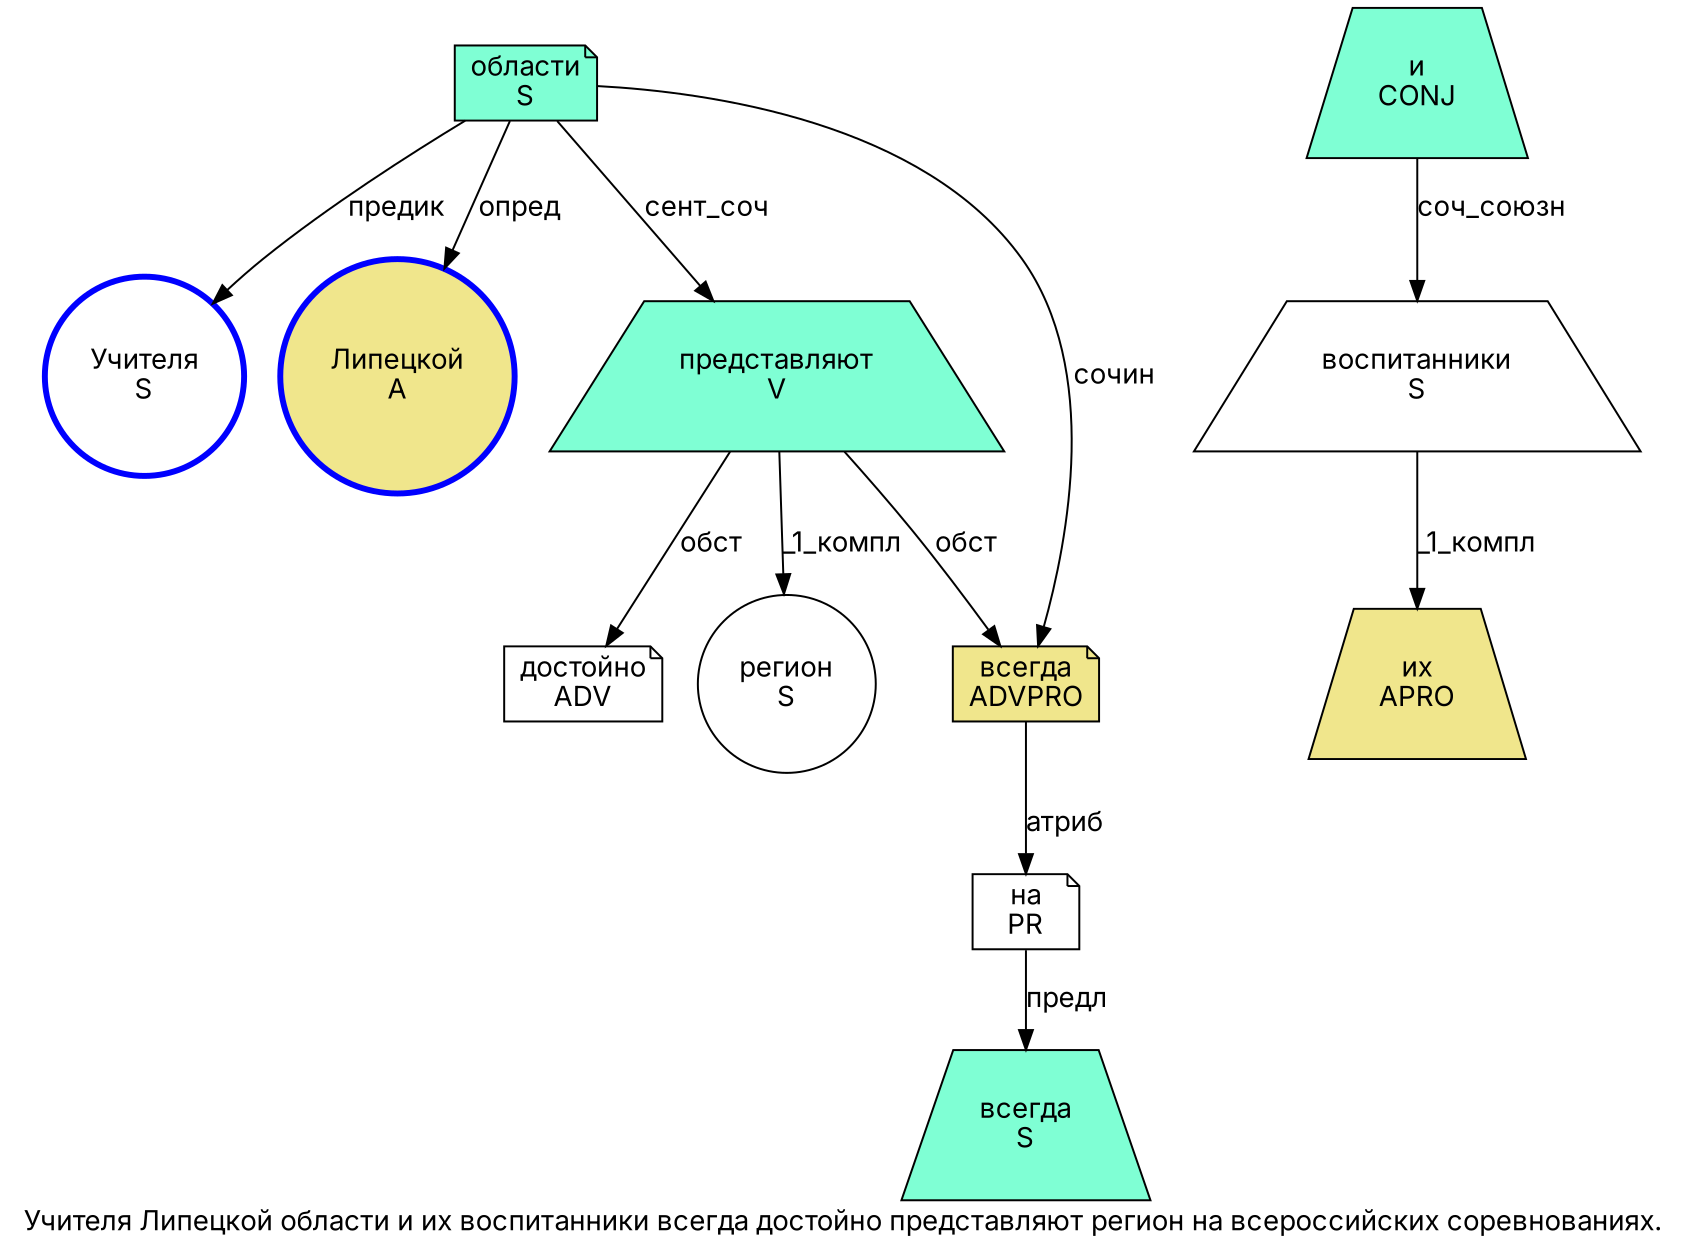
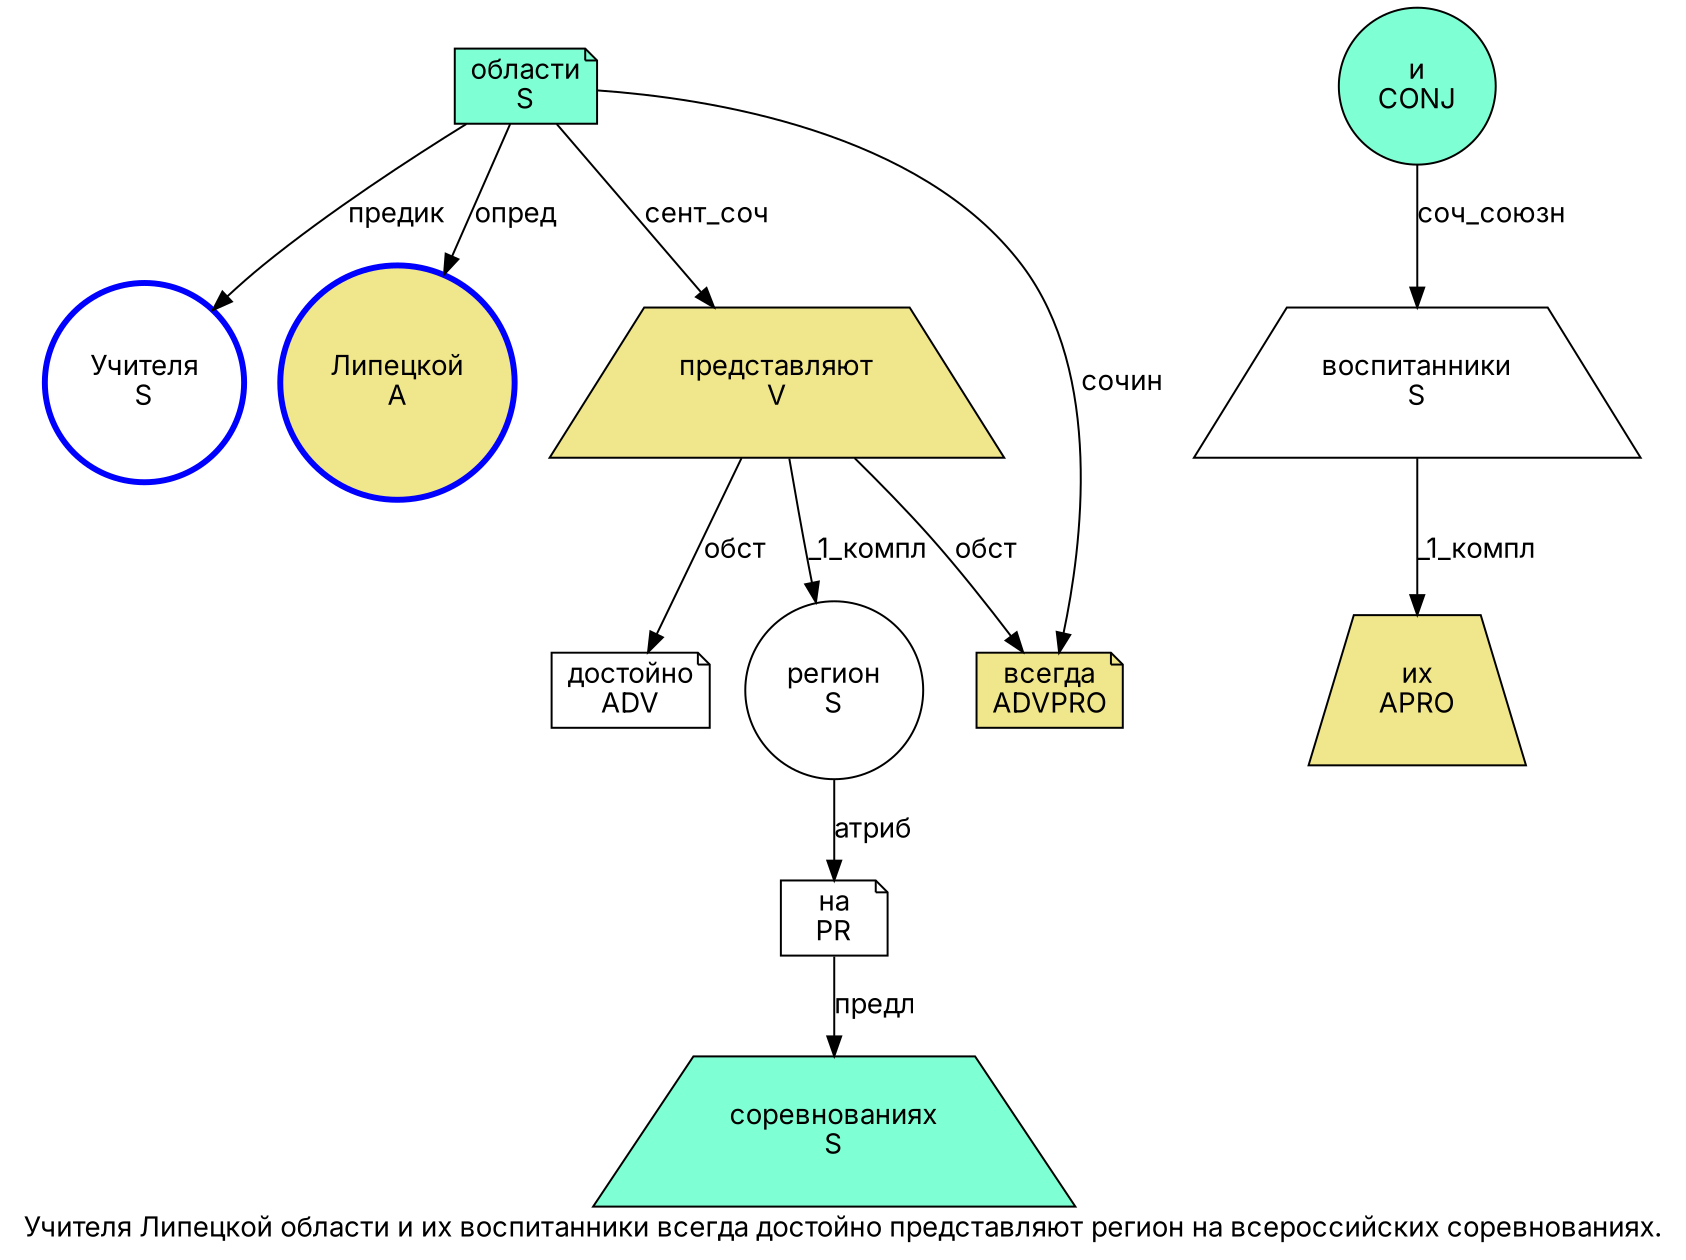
node "и CONJ": shape trapezium -> circle
node "представляют V": fillcolor aquamarine -> khaki
edge "всегда ADVPRO" -> "на PR": now "регион S" -> "на PR"
node "всегда S": label "всегда S" -> "соревнованиях S"
